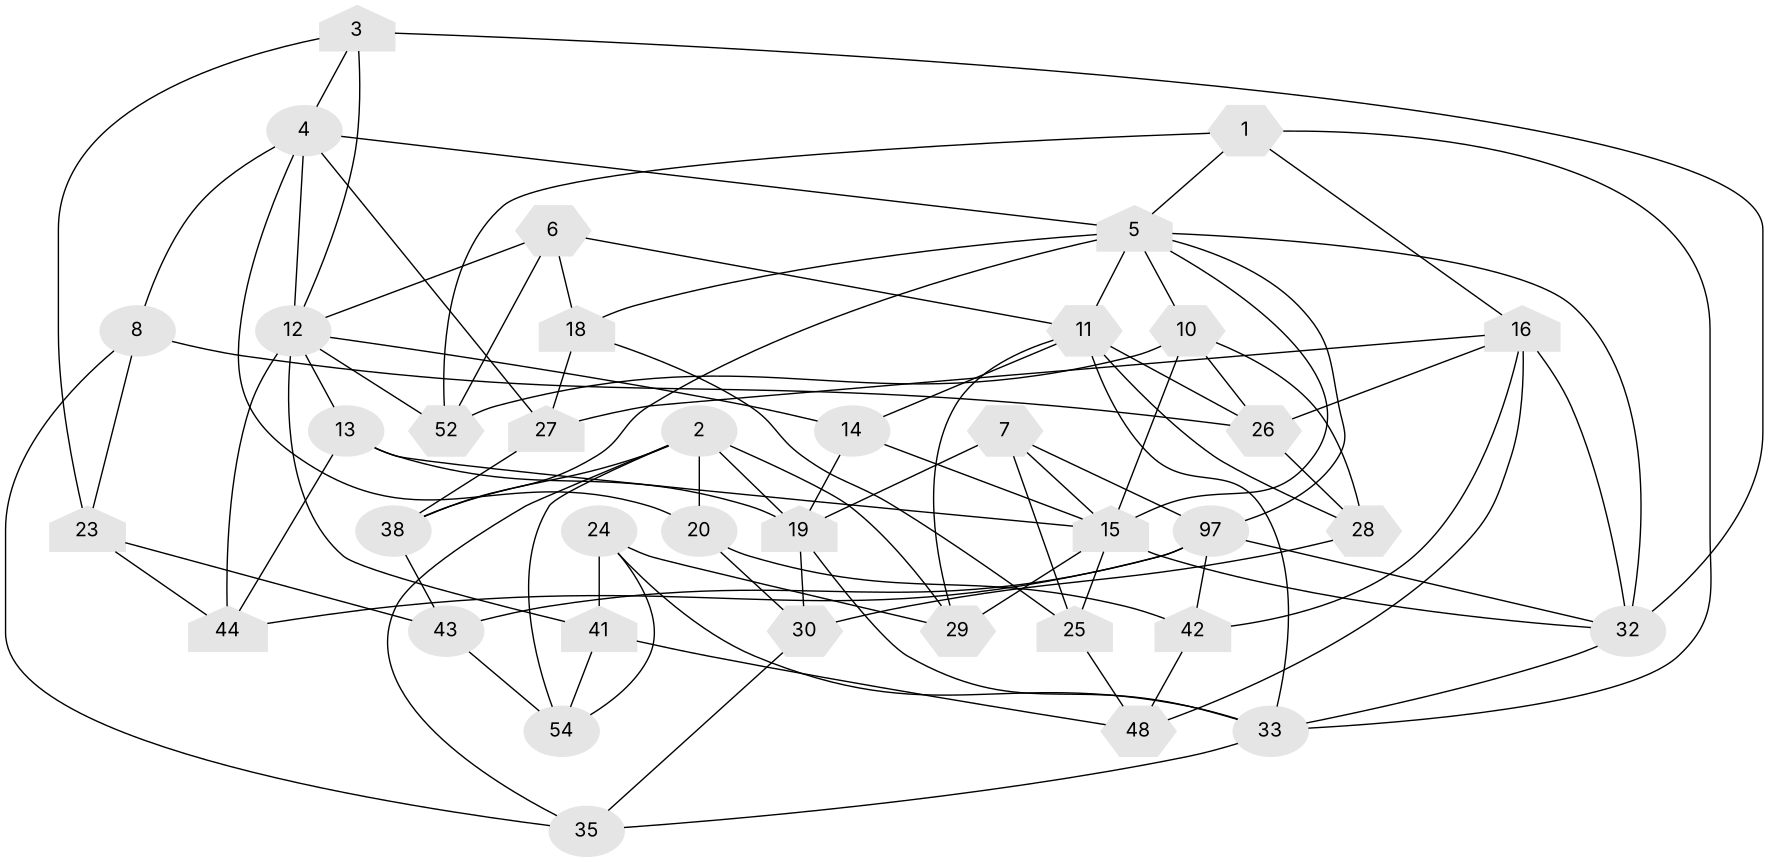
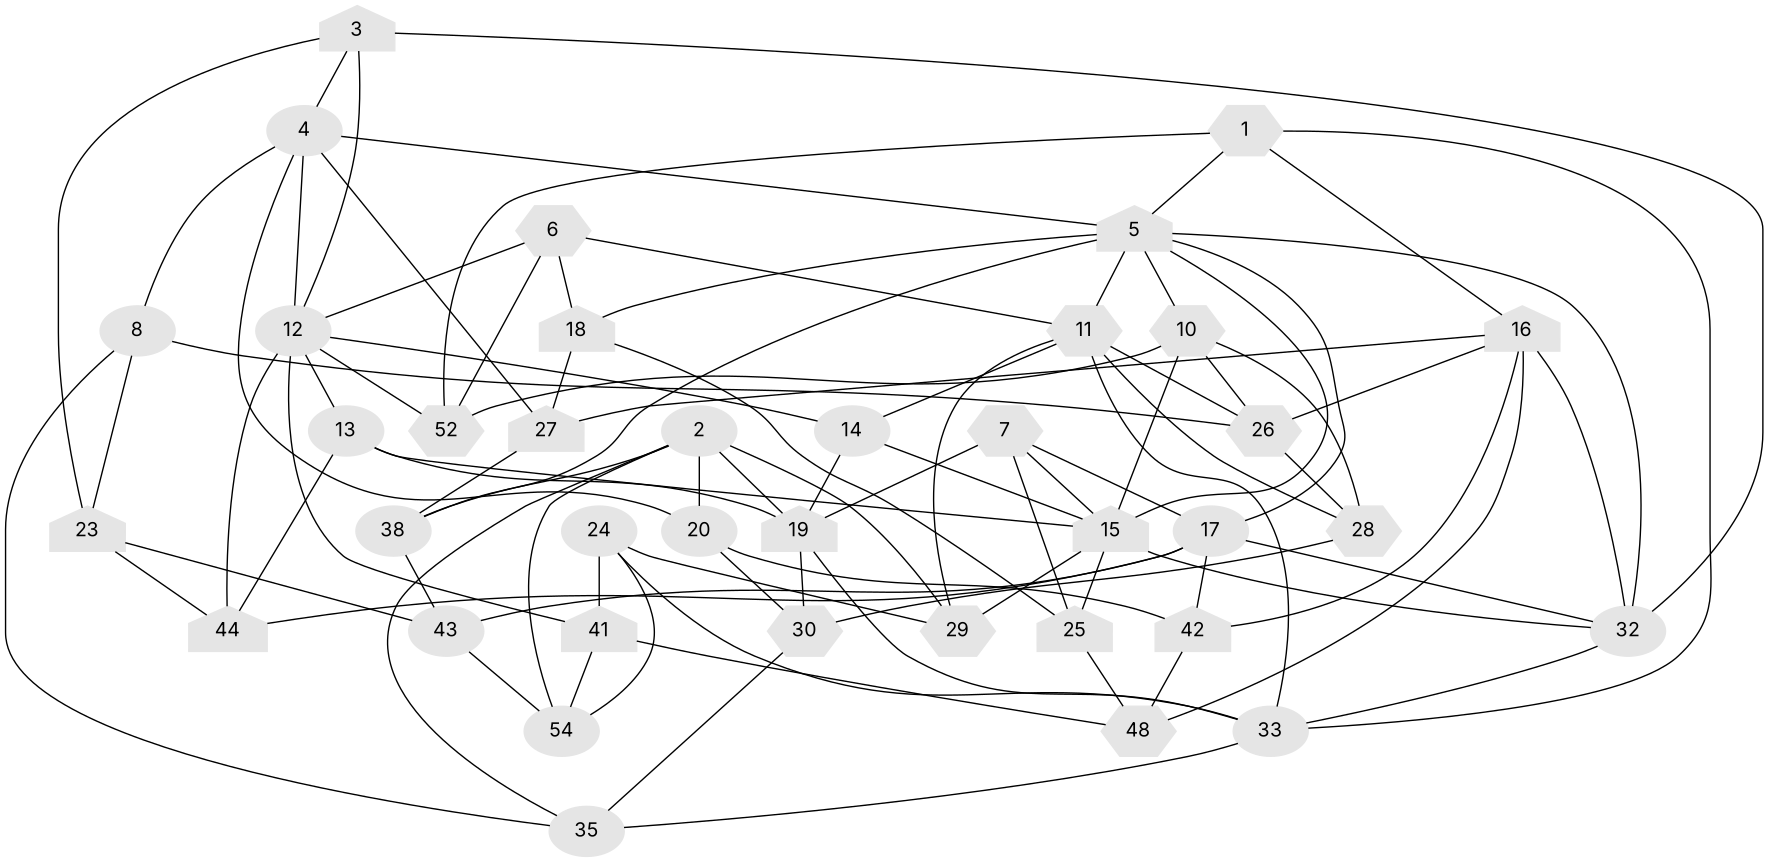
node "97": label "97" -> "17"
